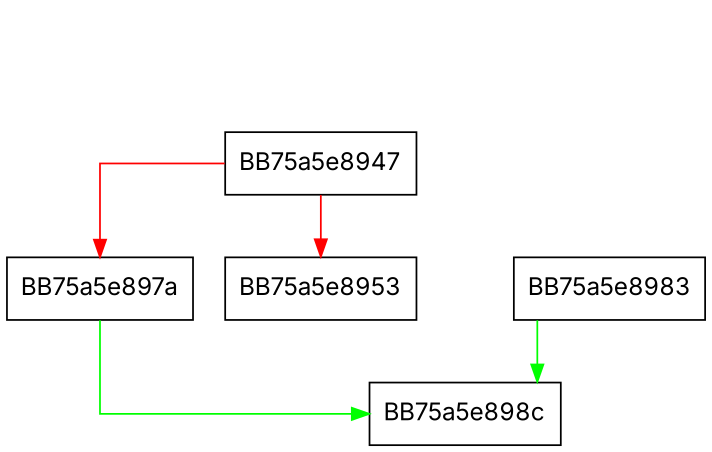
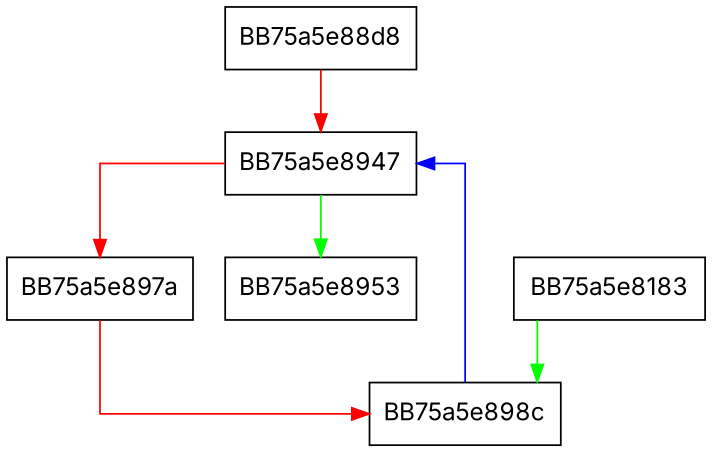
node "BB75a5e88d8": added
edge "BB75a5e8947" -> "BB75a5e8953": color red -> green
edge "BB75a5e898c" -> "BB75a5e8947": added
node "BB75a5e8983": label "BB75a5e8983" -> "BB75a5e8183"
edge "BB75a5e897a" -> "BB75a5e898c": color green -> red
